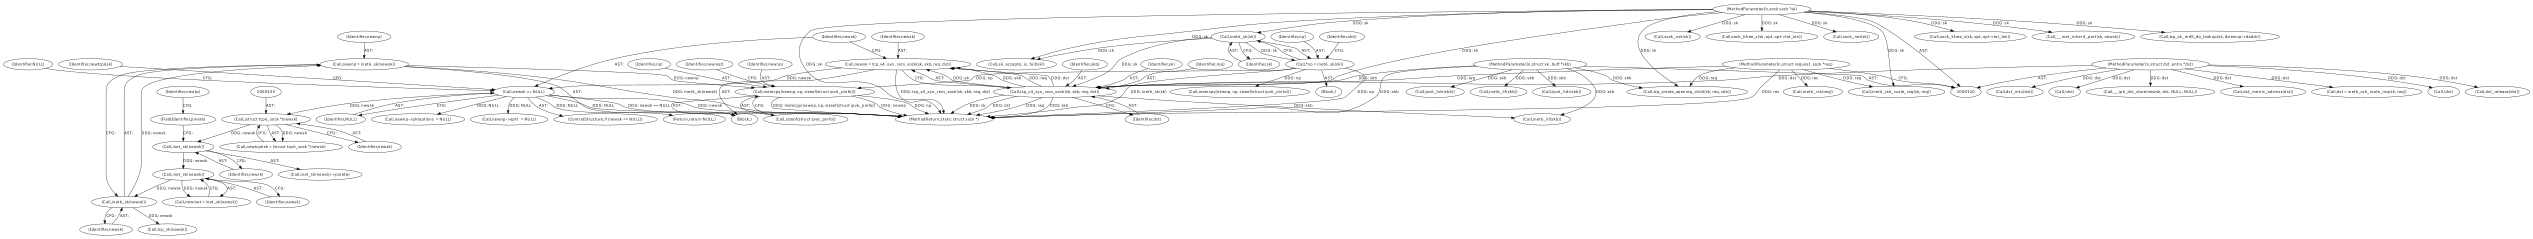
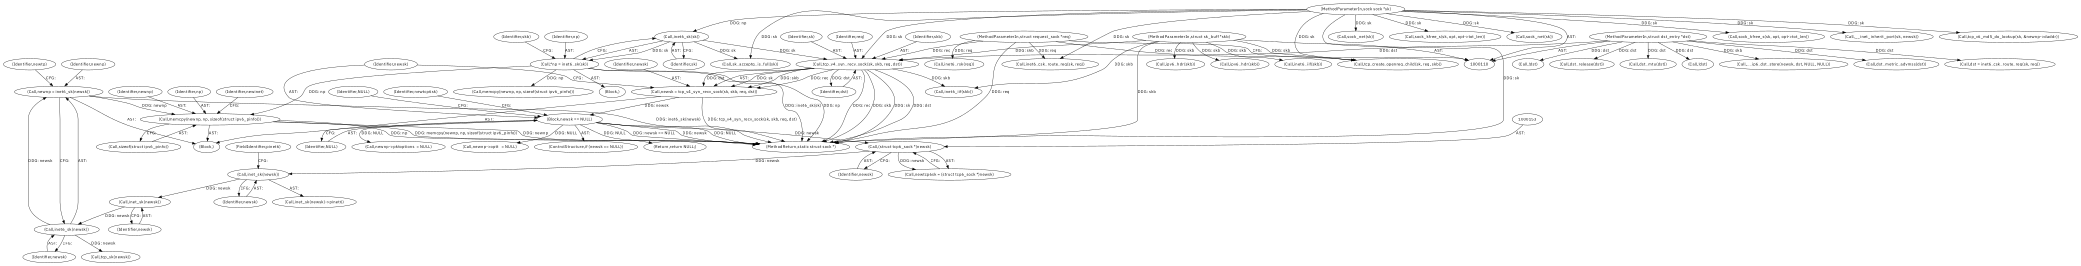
edge "(MethodParameterIn,sock sock *sk)" -> "(Call,inet6_sk(sk))": label "DDG: sk" -> "DDG: np"
edge "(MethodParameterIn,struct dst_entry *dst)" -> "(Call,__ip6_dst_store(newsk, dst, NULL, NULL))": label "DDG: dst" -> "DDG: skb"
edge "(Call,newsk = tcp_v4_syn_recv_sock(sk, skb, req, dst))" -> "(Call,tcp_v4_syn_recv_sock(sk, skb, req, dst))": removed, label "CFG:"
node "(Call,newsk == NULL)": label "(Call,newsk == NULL)" -> "(Block,newsk == NULL)"
edge "(Identifier,newtp)" -> "(FieldIdentifier,pinet6)": now "(Identifier,newtp)" -> "(Call,newnp = inet6_sk(newsk))"
edge "(Call,tcp_v4_syn_recv_sock(sk, skb, req, dst))" -> "(Identifier,dst)": label "CFG: " -> "DDG: dst"
node "(Call,newinet = inet_sk(newsk))": removed
